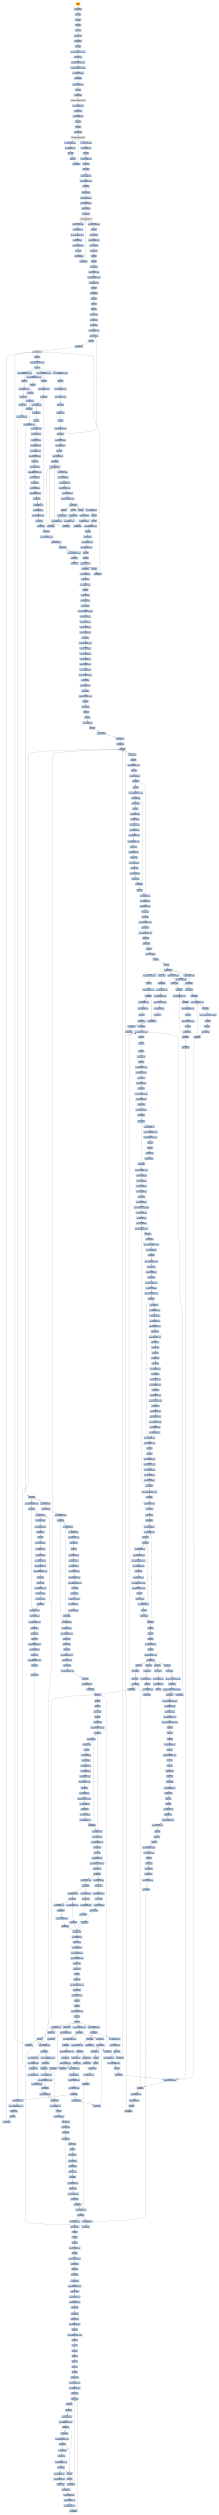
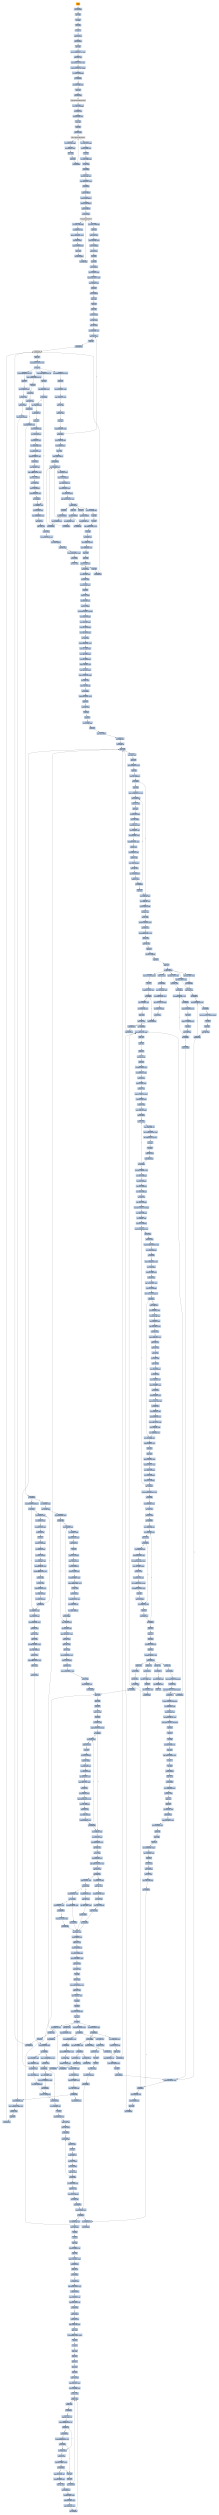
node "0x00439d19 call 0x00439954": removed
